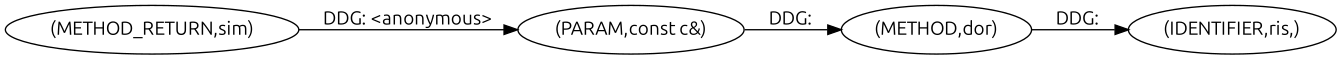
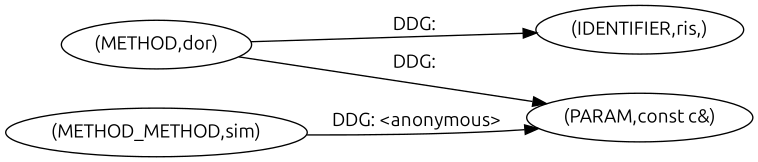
node "(METHOD_RETURN,sim)": label "(METHOD_RETURN,sim)" -> "(METHOD_METHOD,sim)"
edge "(PARAM,const c&)" -> "(METHOD,dor)": reversed
